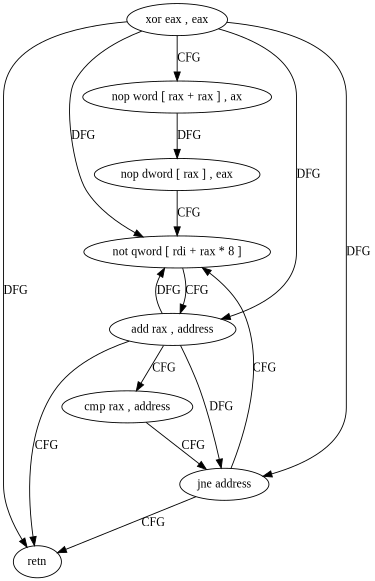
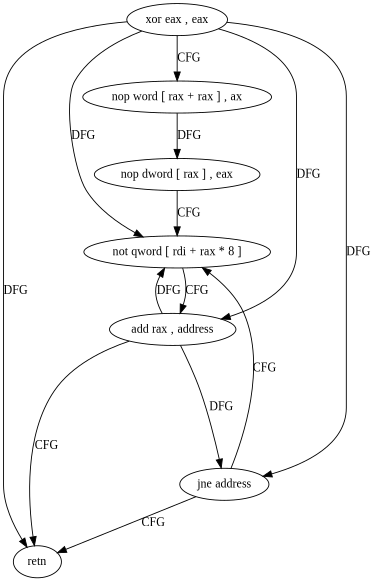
node "cmp rax , address": removed
